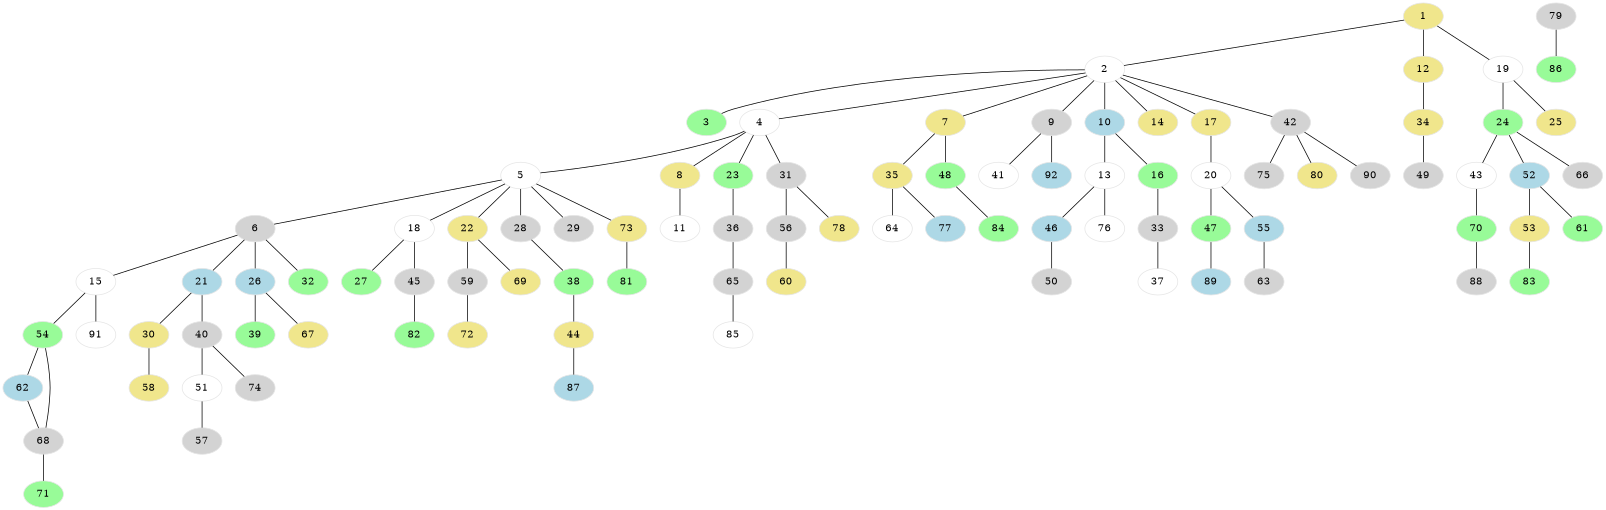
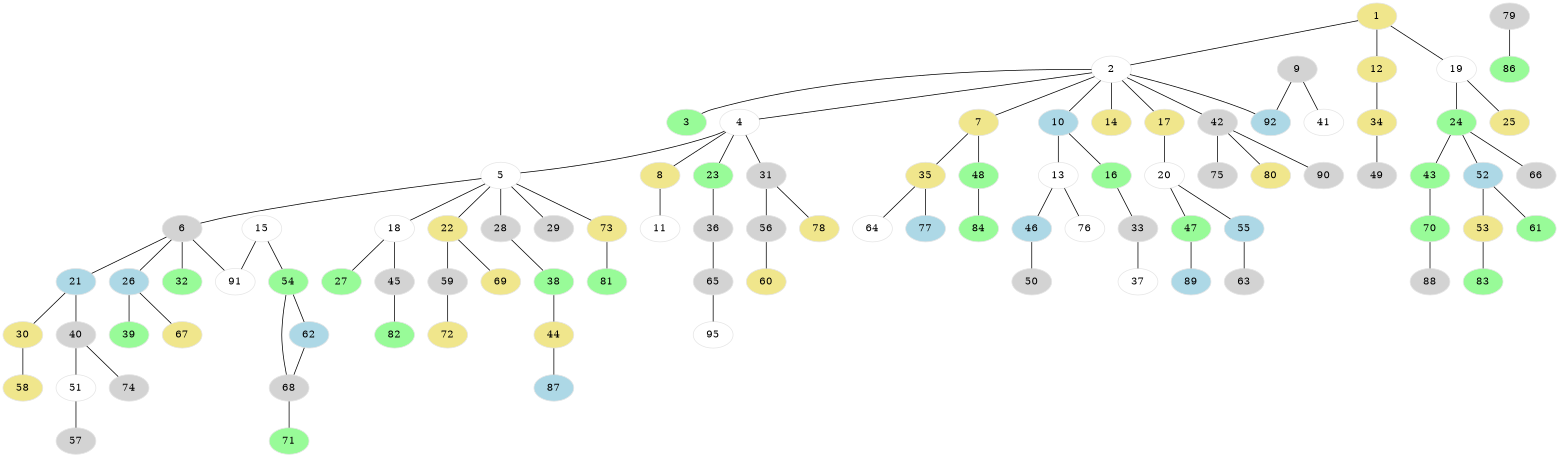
edge "2" -- "9": now "2" -- "92"
node "43": fillcolor white -> palegreen
edge "6" -- "15": now "6" -- "91"
node "85": label "85" -> "95"
